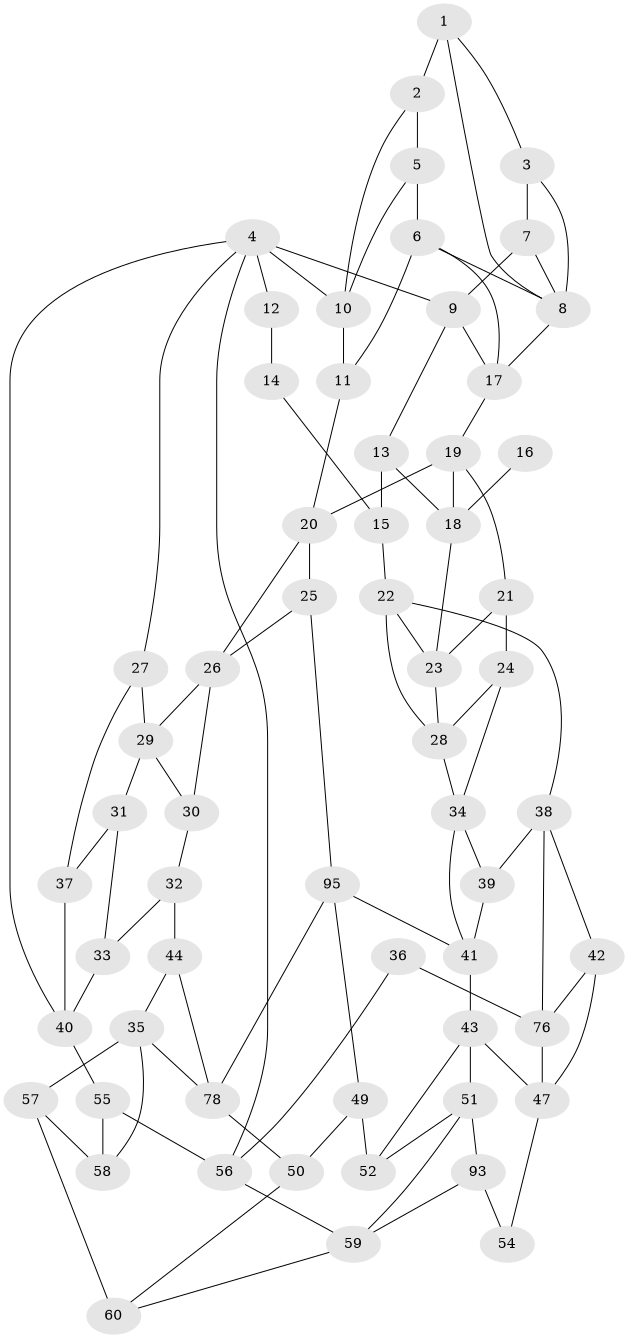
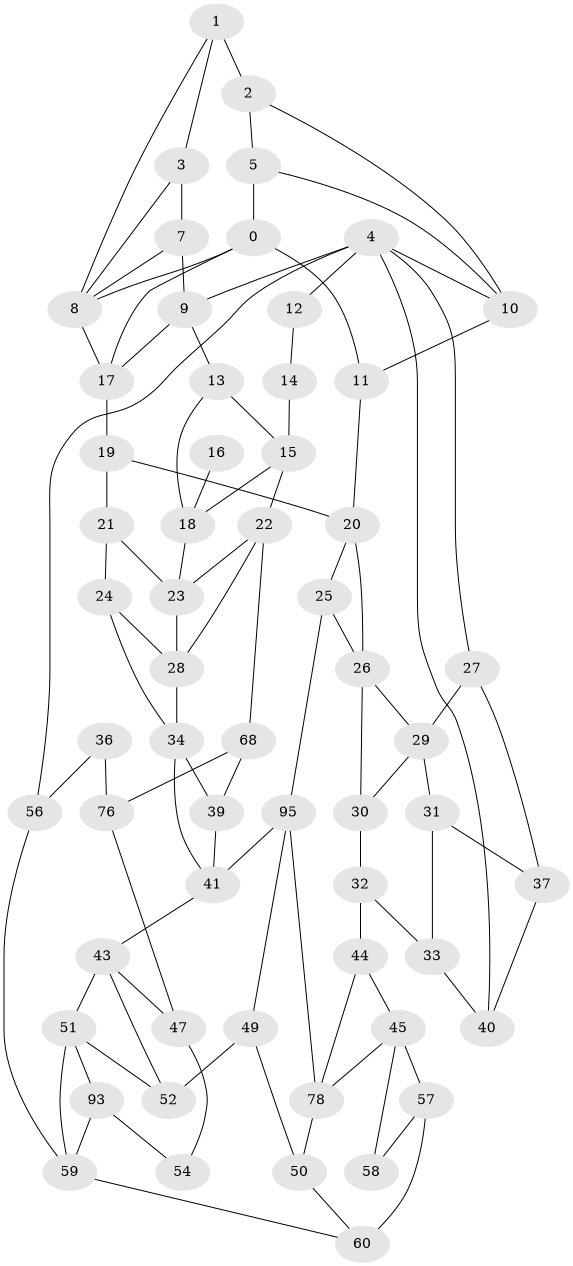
node "6": label "6" -> "0"
edge "19" -- "18": now "15" -- "18"
node "38": label "38" -> "68"
node "42": removed
node "35": label "35" -> "45"
node "55": removed
